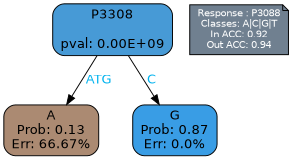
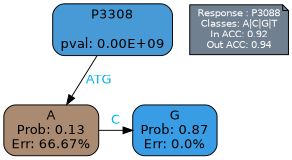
edge "P3308 pval: 0.00E+09" -> "G Prob: 0.87 Err: 0.0%": now "A Prob: 0.13 Err: 66.67%" -> "G Prob: 0.87 Err: 0.0%"
